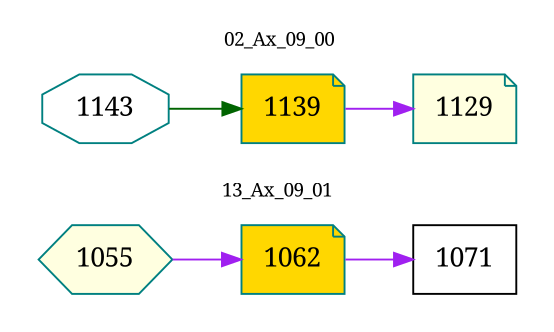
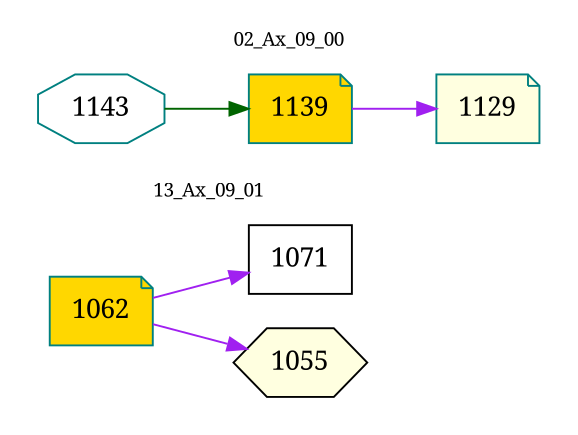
node "1055": color teal -> black
edge "1055" -> "1062": reversed
